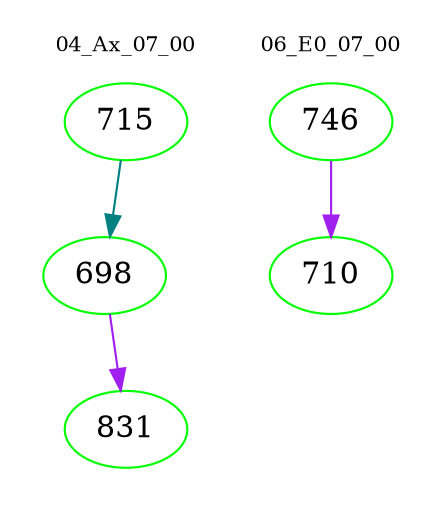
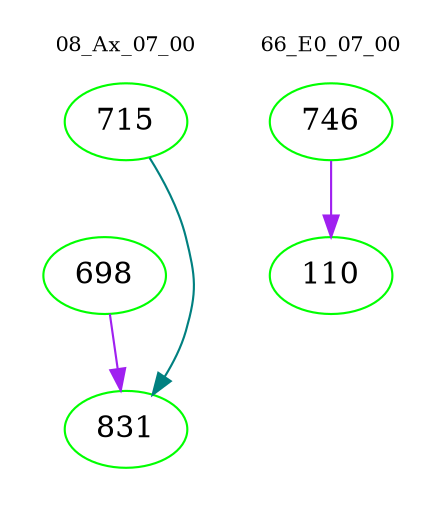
cluster "04_Ax_07_00": label "04_Ax_07_00" -> "08_Ax_07_00"
cluster "06_E0_07_00": label "06_E0_07_00" -> "66_E0_07_00"
edge "715" -> "698": now "715" -> "831"
node "710": label "710" -> "110"
